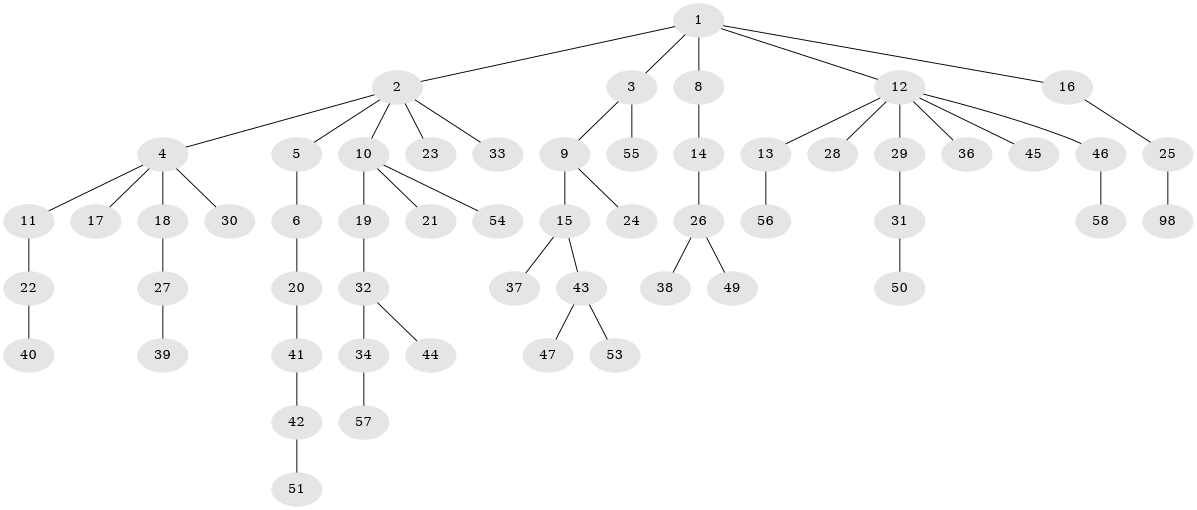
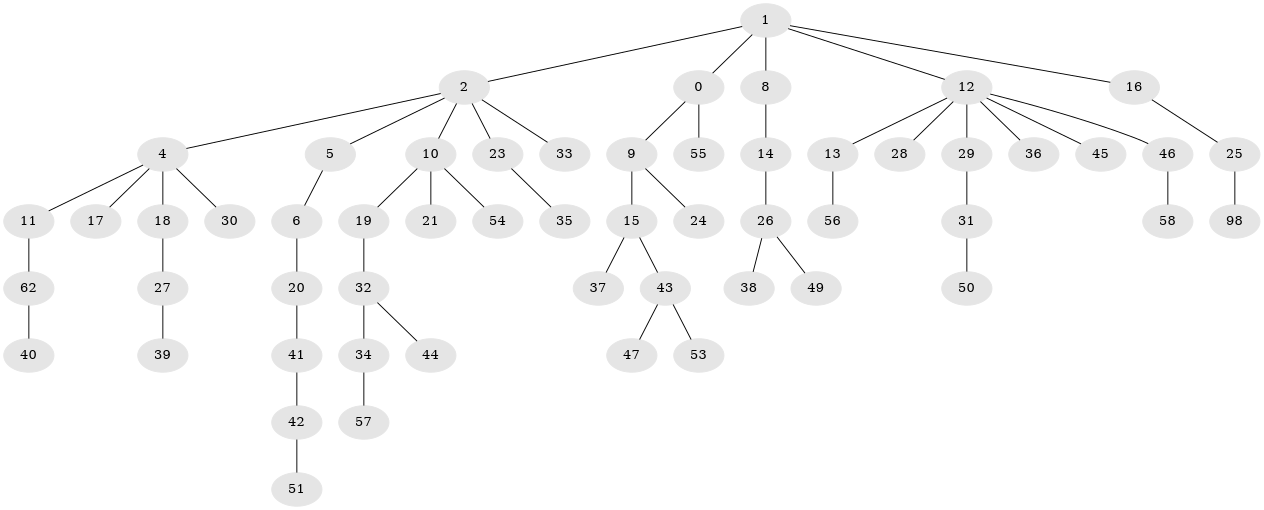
node "3": label "3" -> "0"
node "35": added
node "22": label "22" -> "62"
